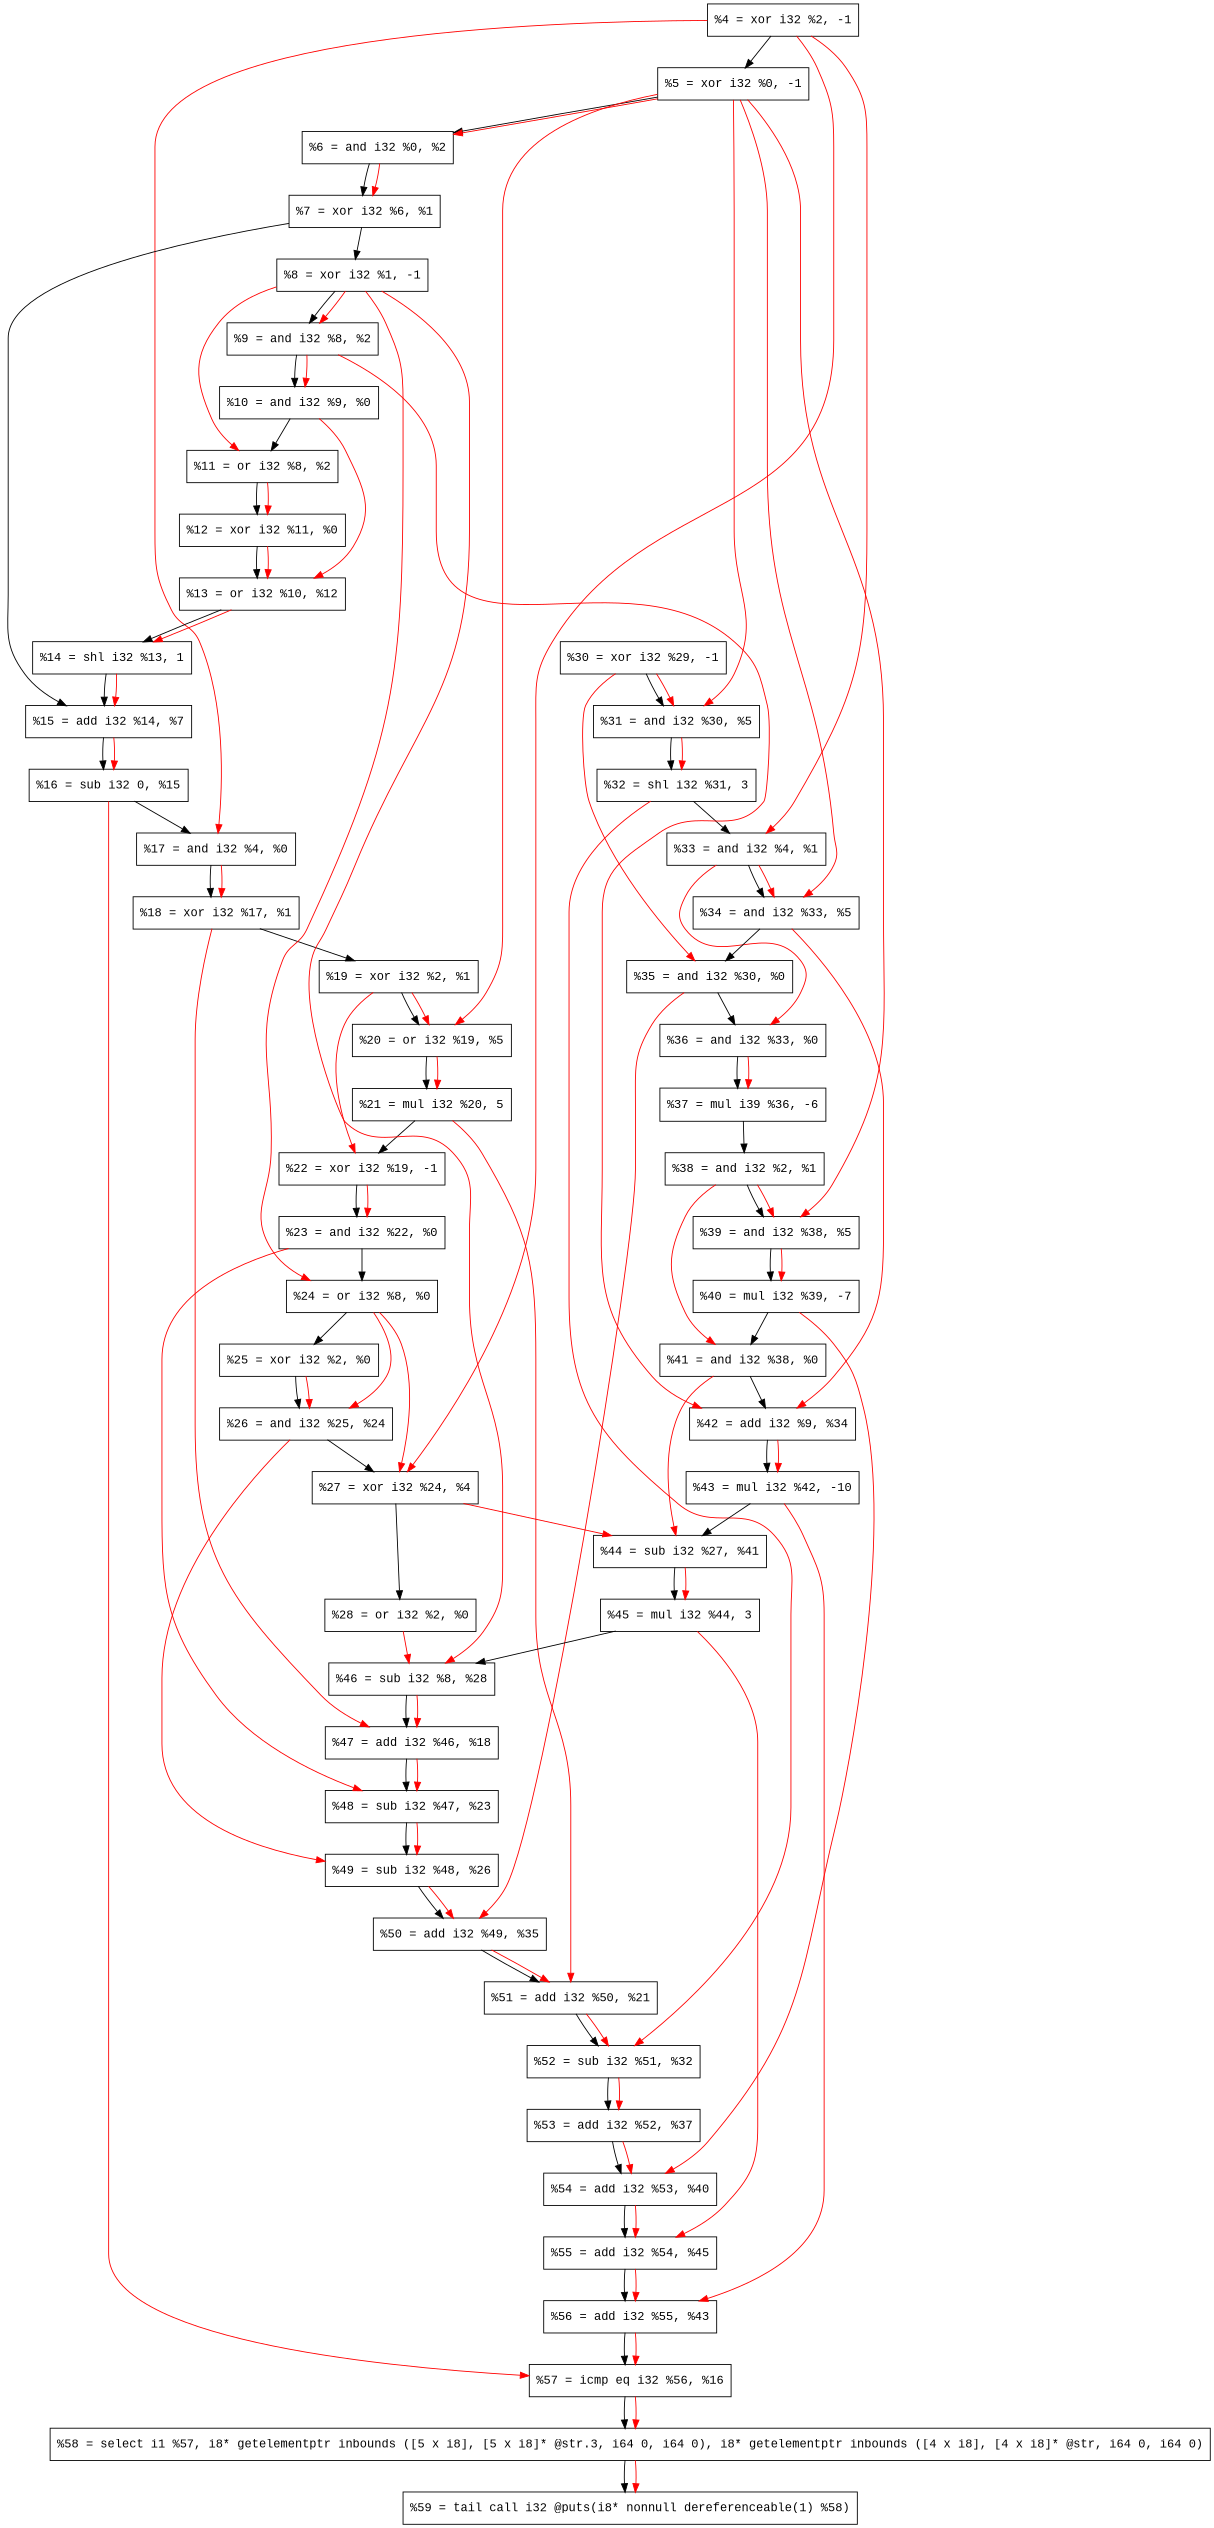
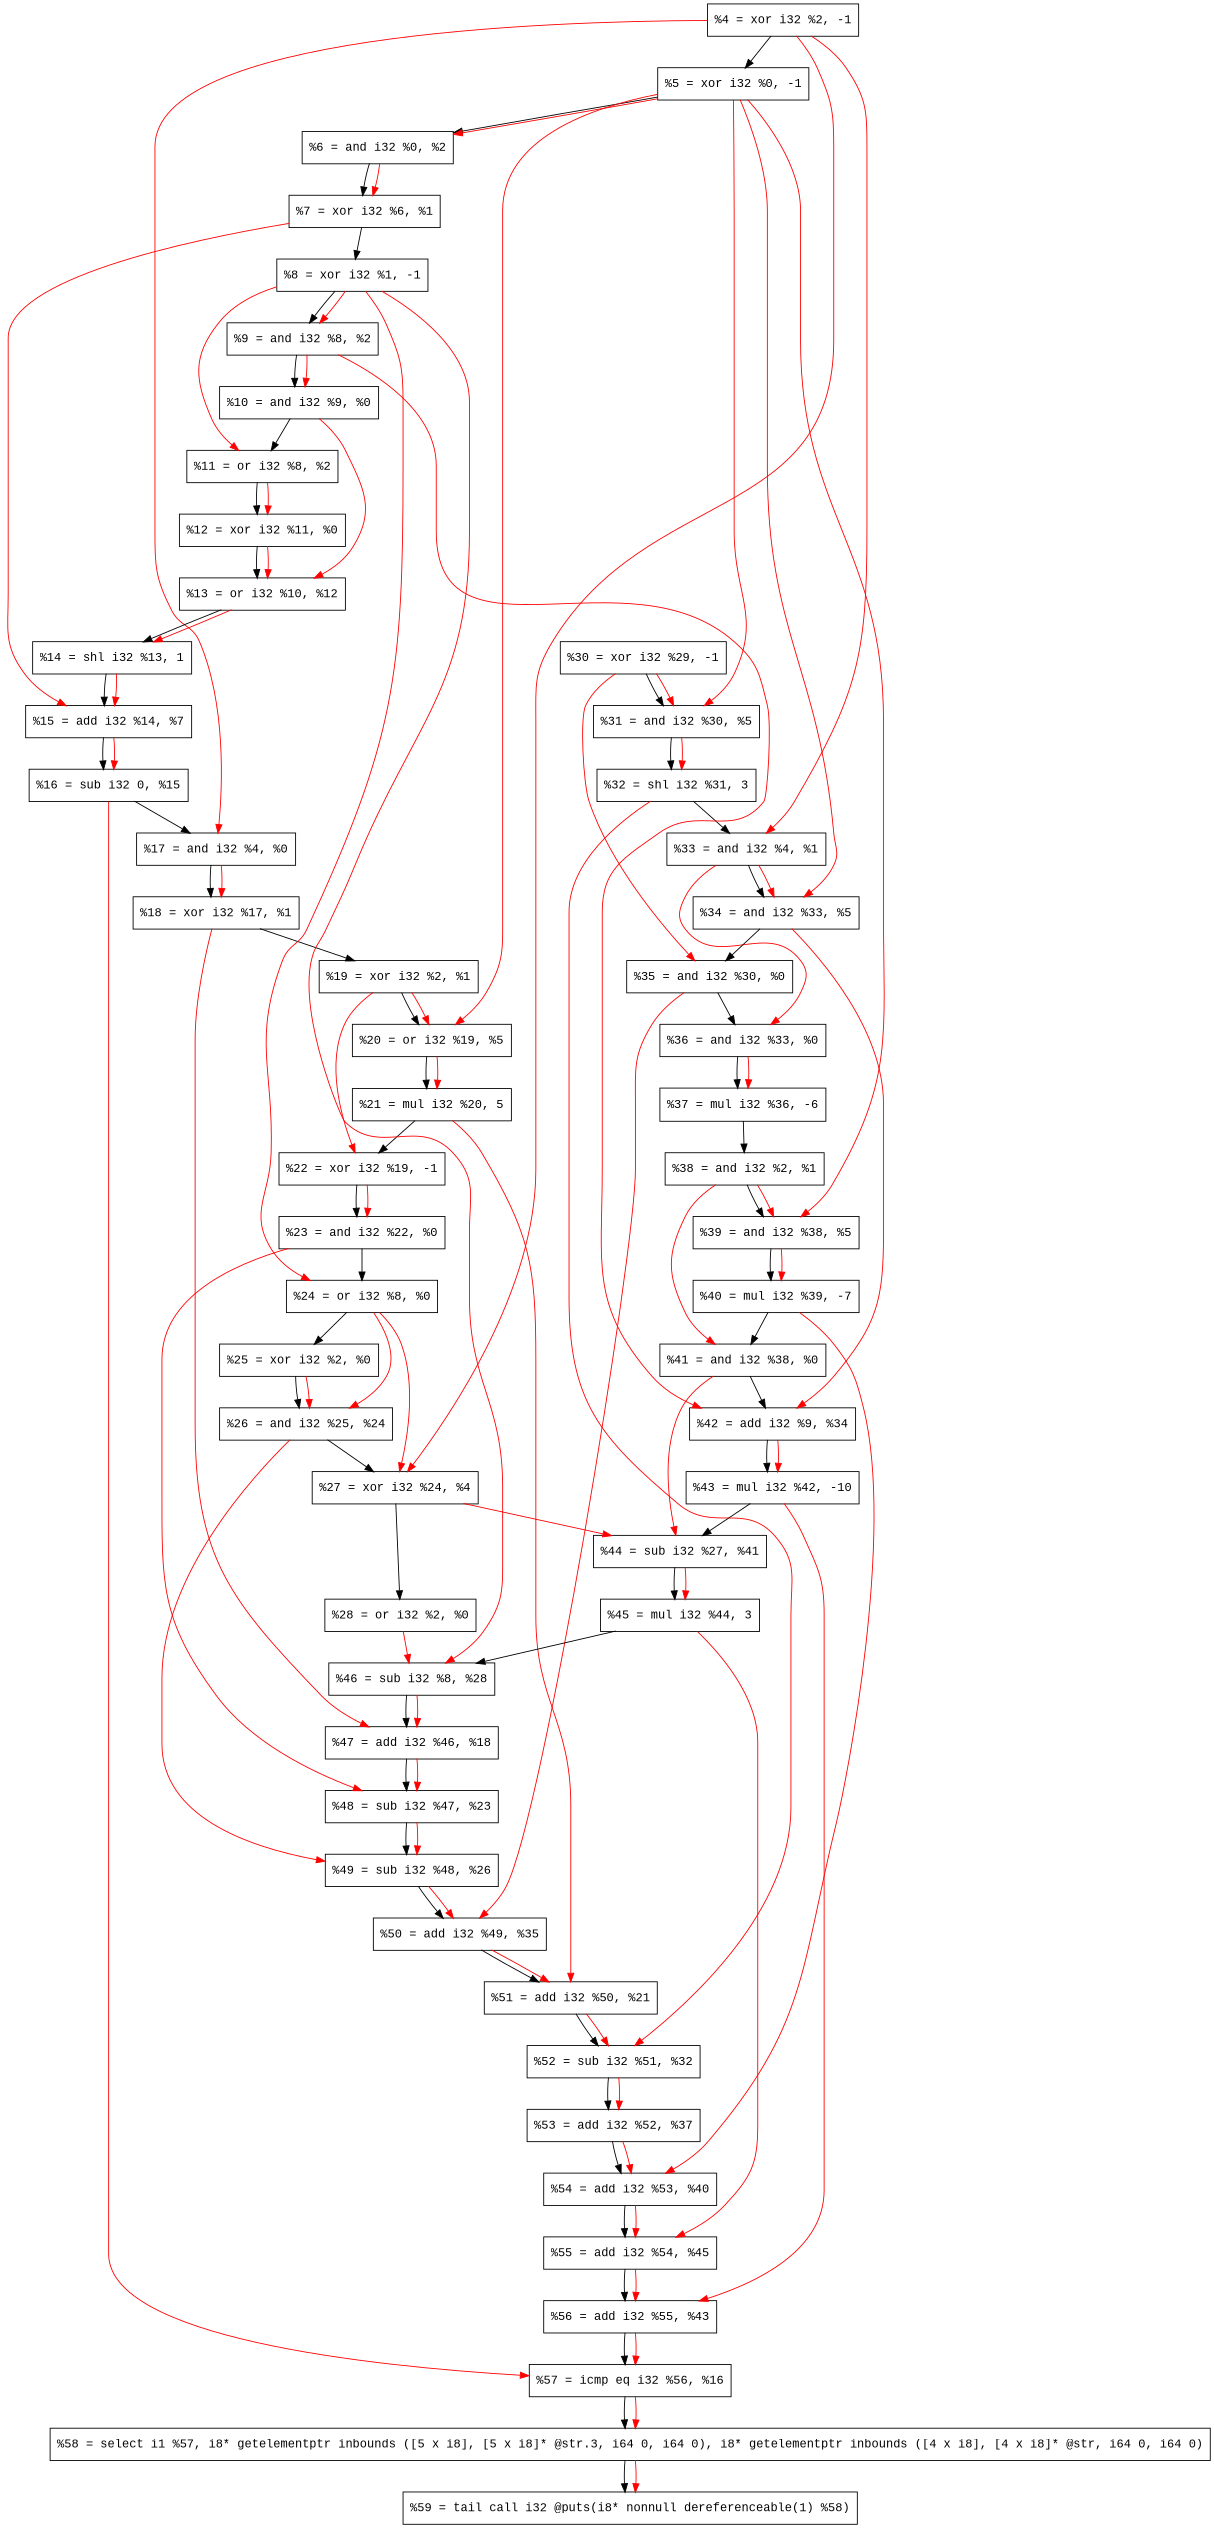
edge "%7 = xor i32 %6, %1" -> "%15 = add i32 %14, %7": color black -> red
node "%37 = mul i39 %36, -6": label "%37 = mul i39 %36, -6" -> "%37 = mul i32 %36, -6"
